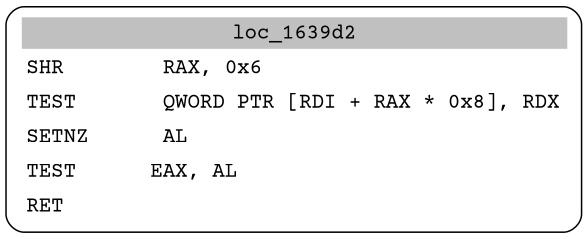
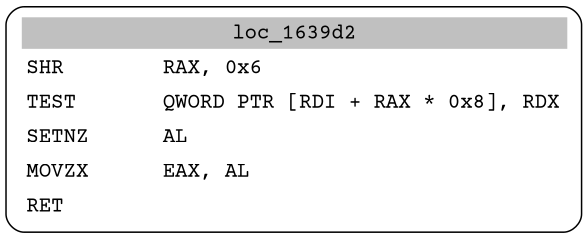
node "loc_1639d2": text "TEST      EAX, AL" -> "MOVZX      EAX, AL"
